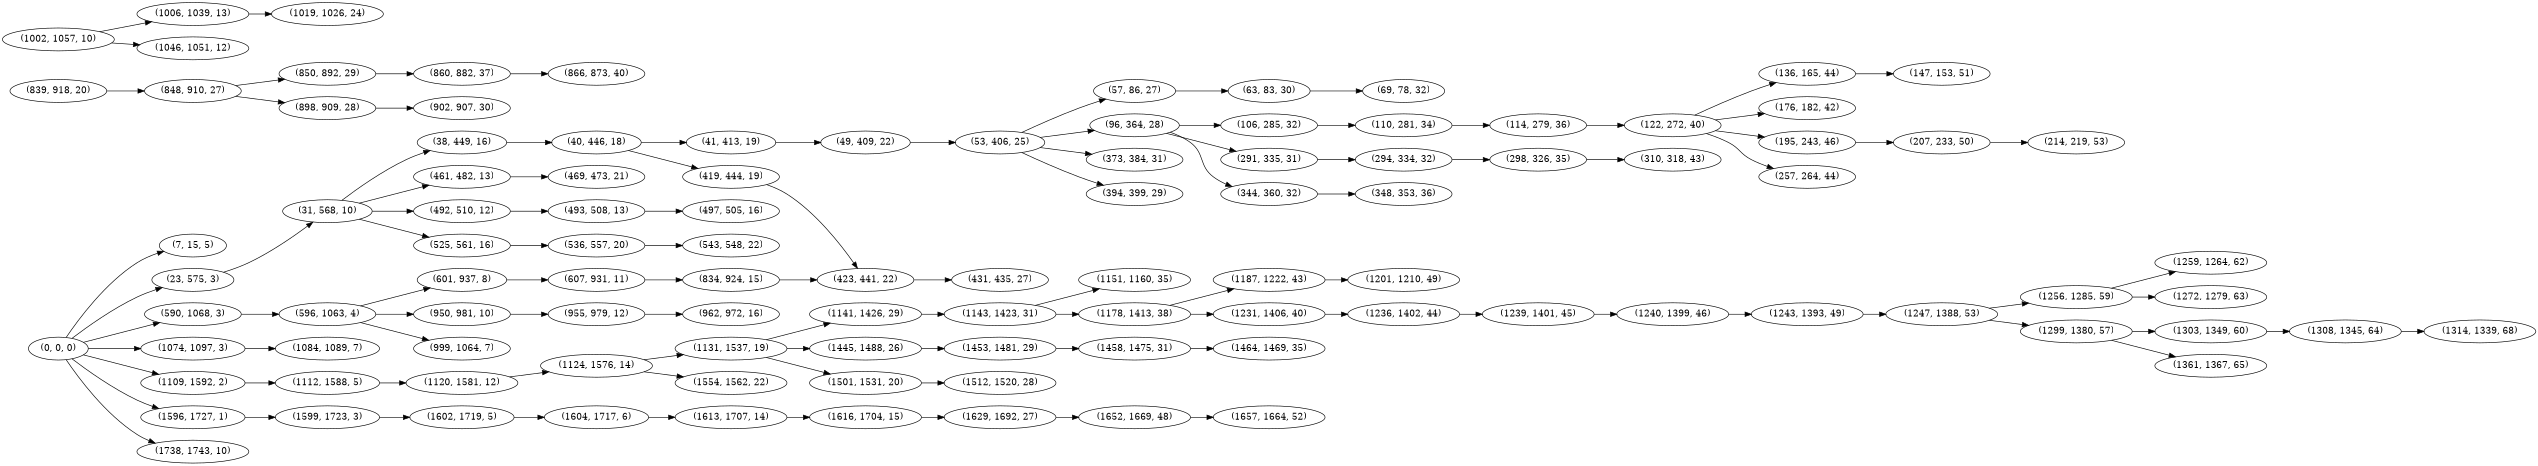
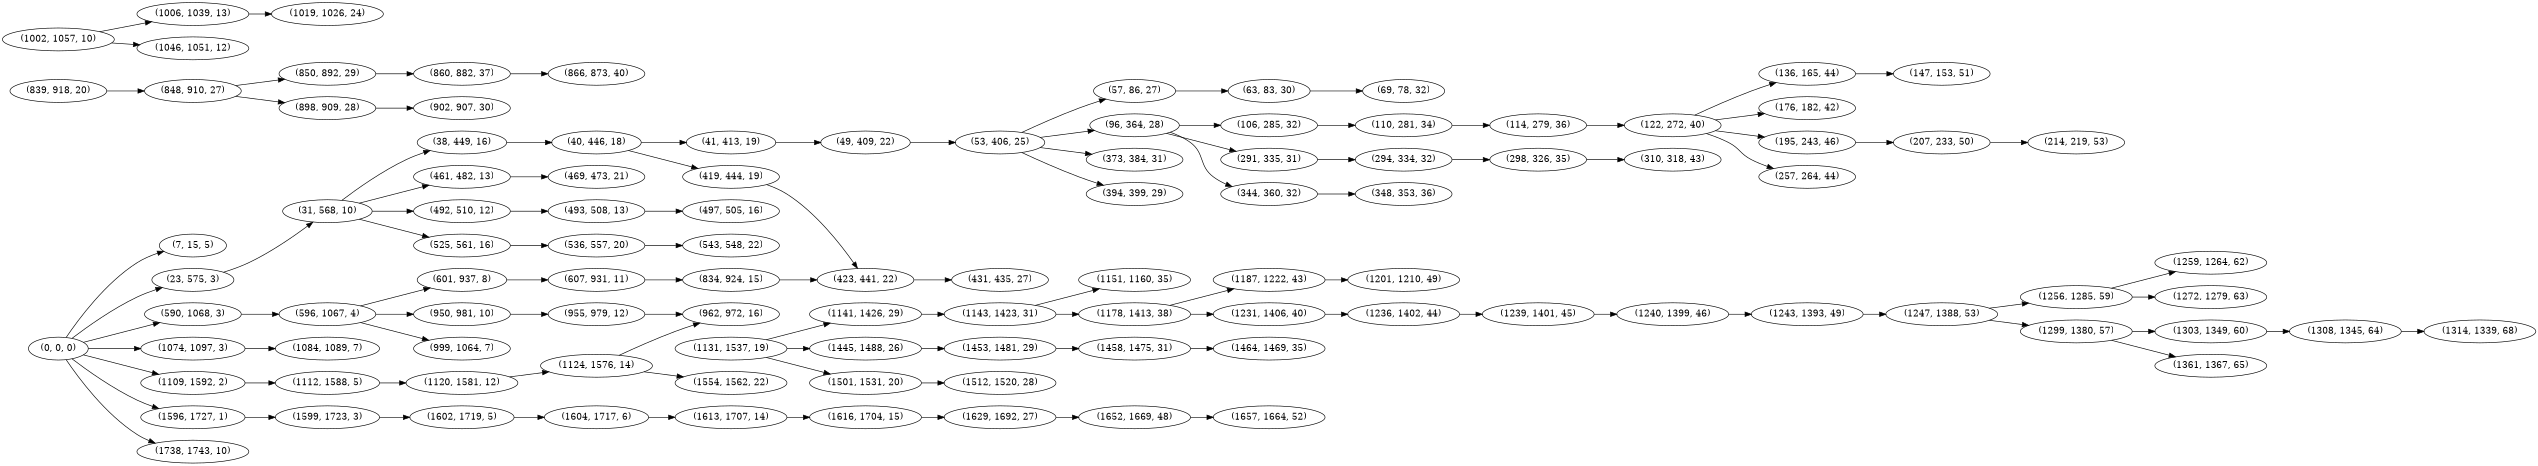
node "(596, 1063, 4)": label "(596, 1063, 4)" -> "(596, 1067, 4)"
edge "(1124, 1576, 14)" -> "(1131, 1537, 19)": now "(1124, 1576, 14)" -> "(962, 972, 16)"
